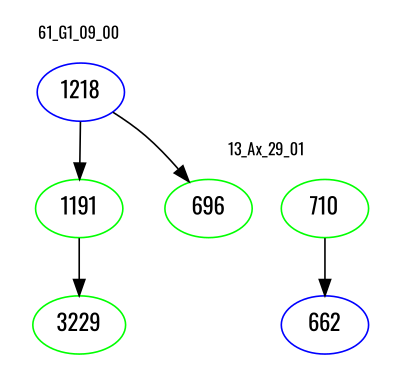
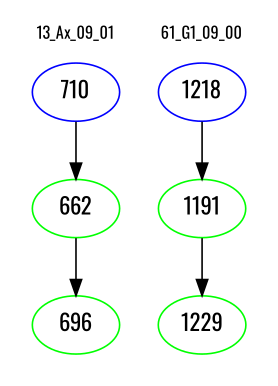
edge "1218" -> "696": now "662" -> "696"
cluster "13_Ax_29_01": label "13_Ax_29_01" -> "13_Ax_09_01"
node "710": color green -> blue
node "3229": label "3229" -> "1229"
node "662": color blue -> green
